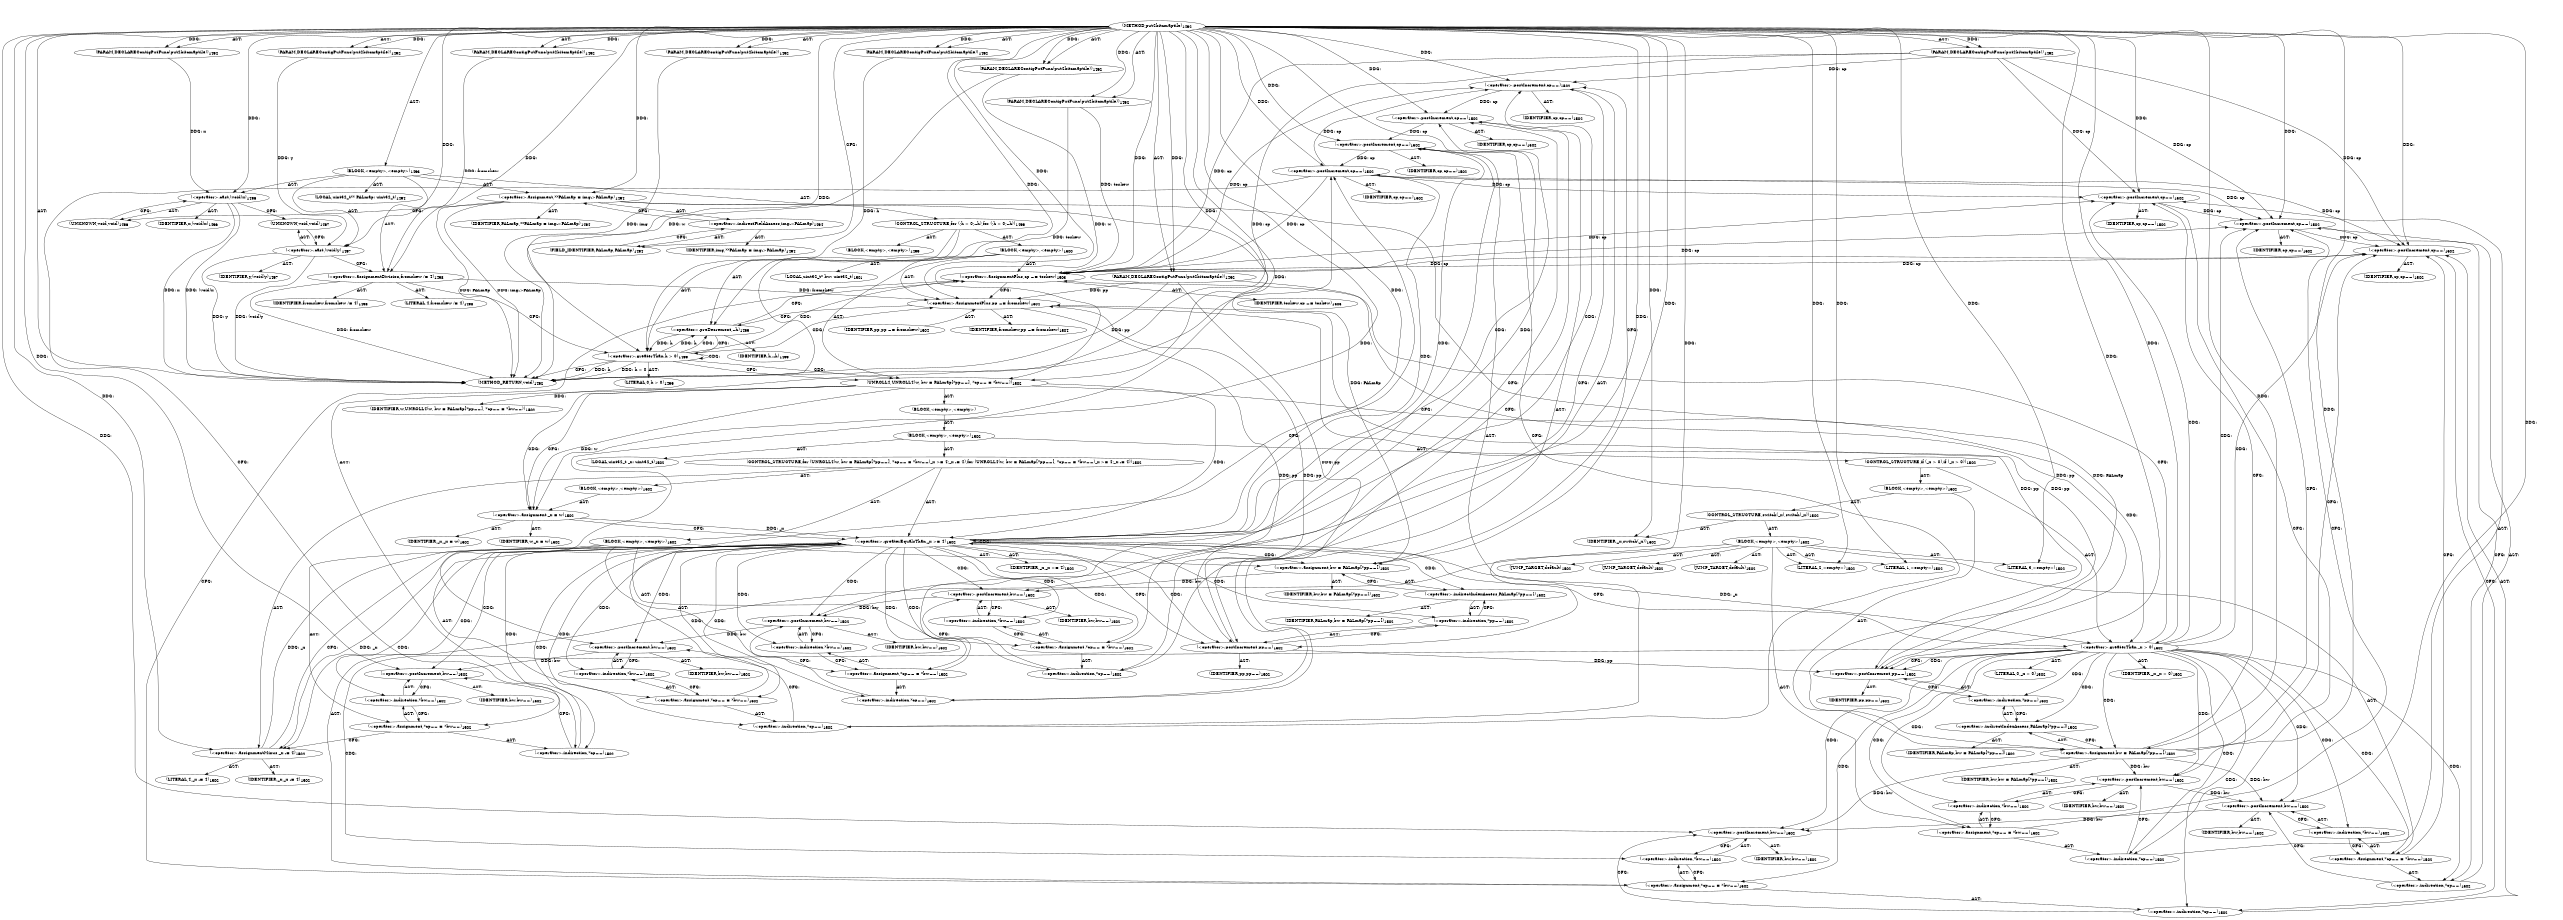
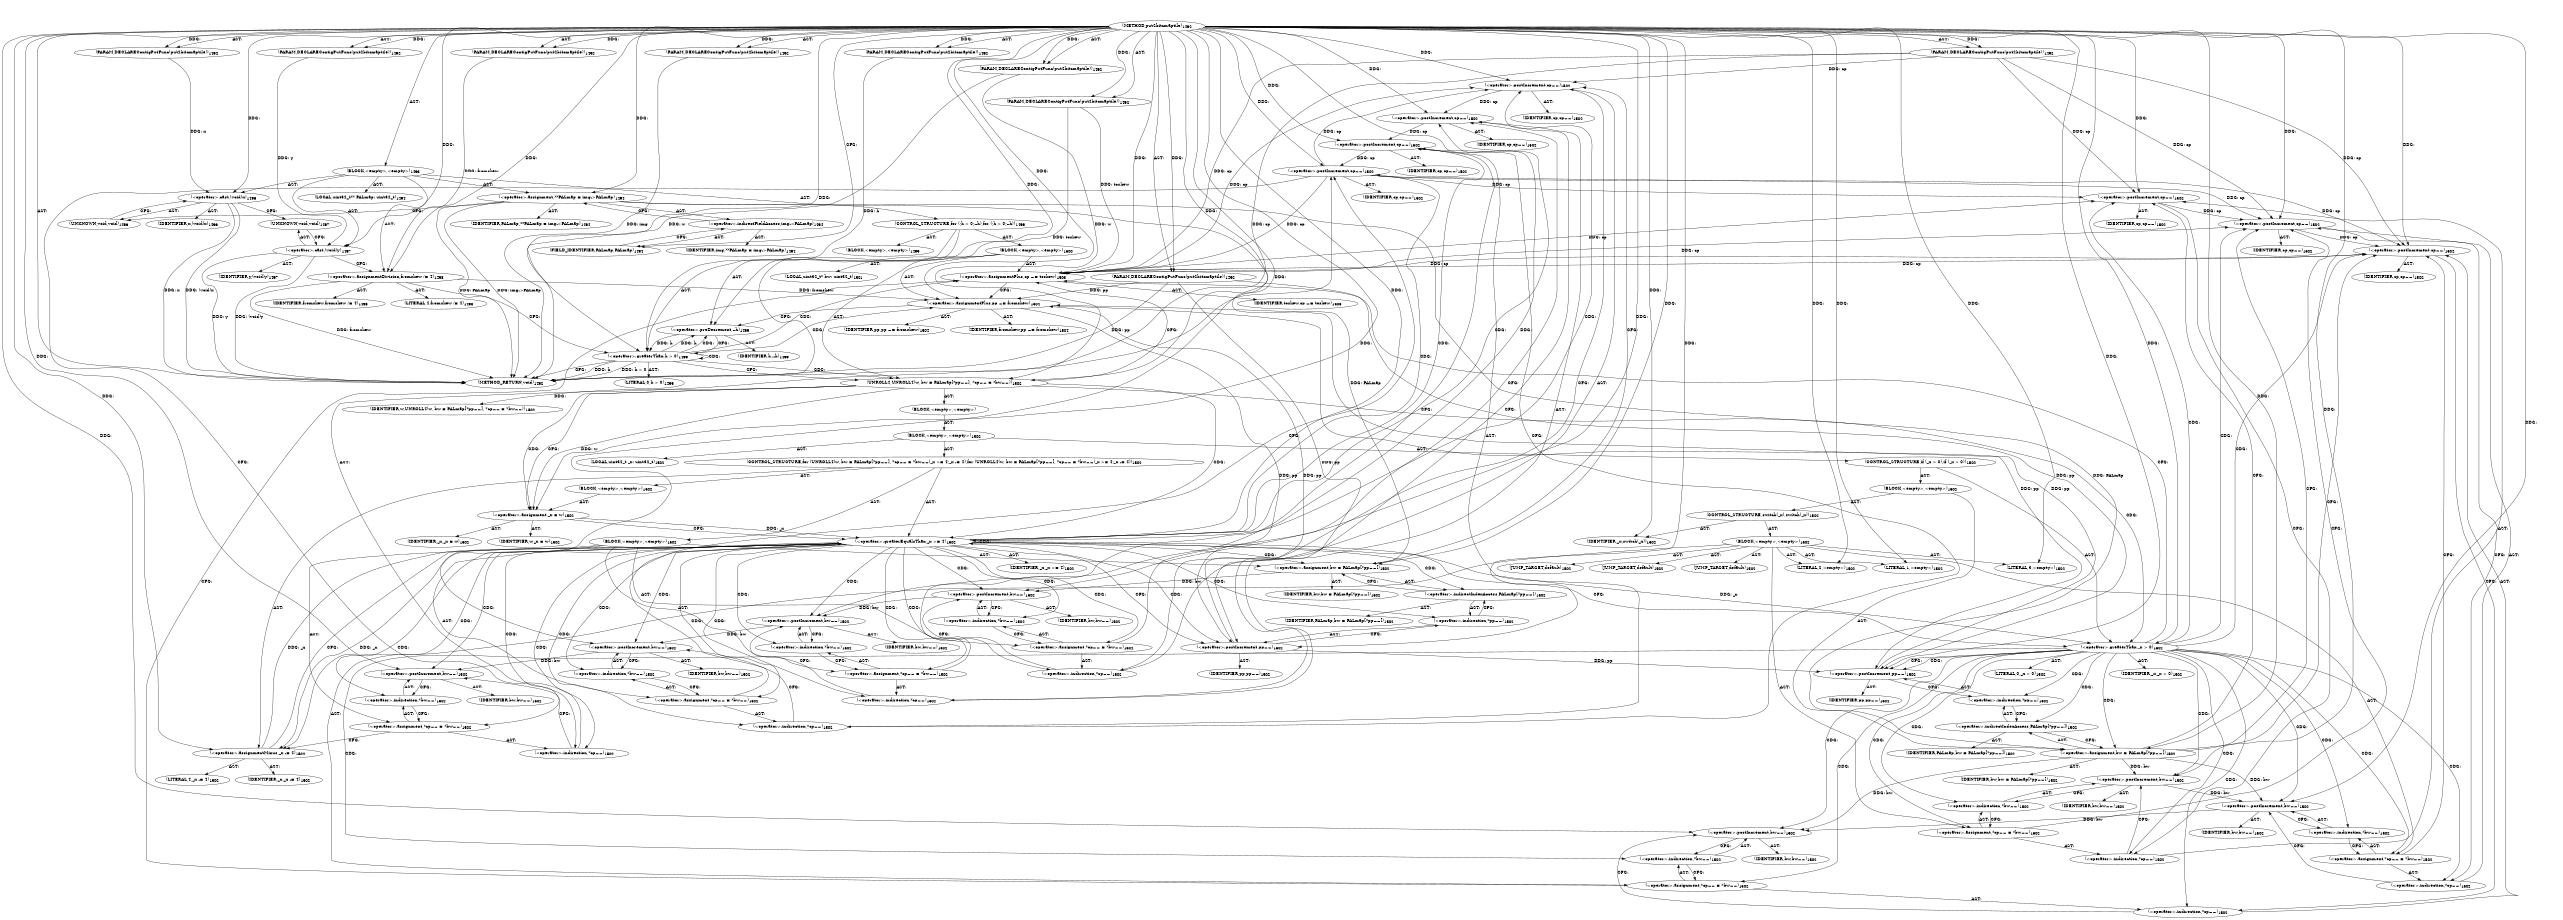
edge "(<operator>.preDecrement,--h)" -> "(<operator>.assignmentPlus,cp += toskew)": now "(UNROLL4,UNROLL4(w, bw = PALmap[*pp++], *cp++ = *bw++))" -> "(<operator>.assignmentPlus,cp += toskew)"
edge "(IDENTIFIER,pp,pp += fromskew)" -> "(<operator>.assignmentPlus,pp += fromskew)": reversed
